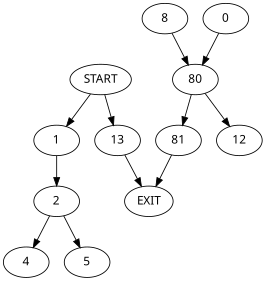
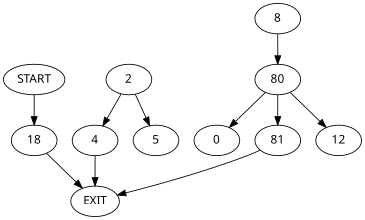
edge "0" -> "80": reversed
node "1": removed
node "13": label "13" -> "18"
edge "4" -> "EXIT": added
